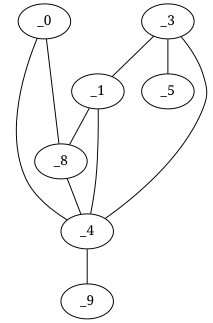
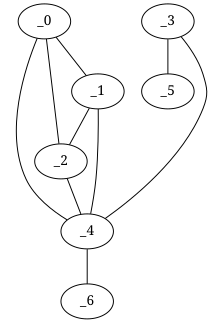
edge "_3" -- "_1": now "_0" -- "_1"
node "_8": label "_8" -> "_2"
node "_9": label "_9" -> "_6"
